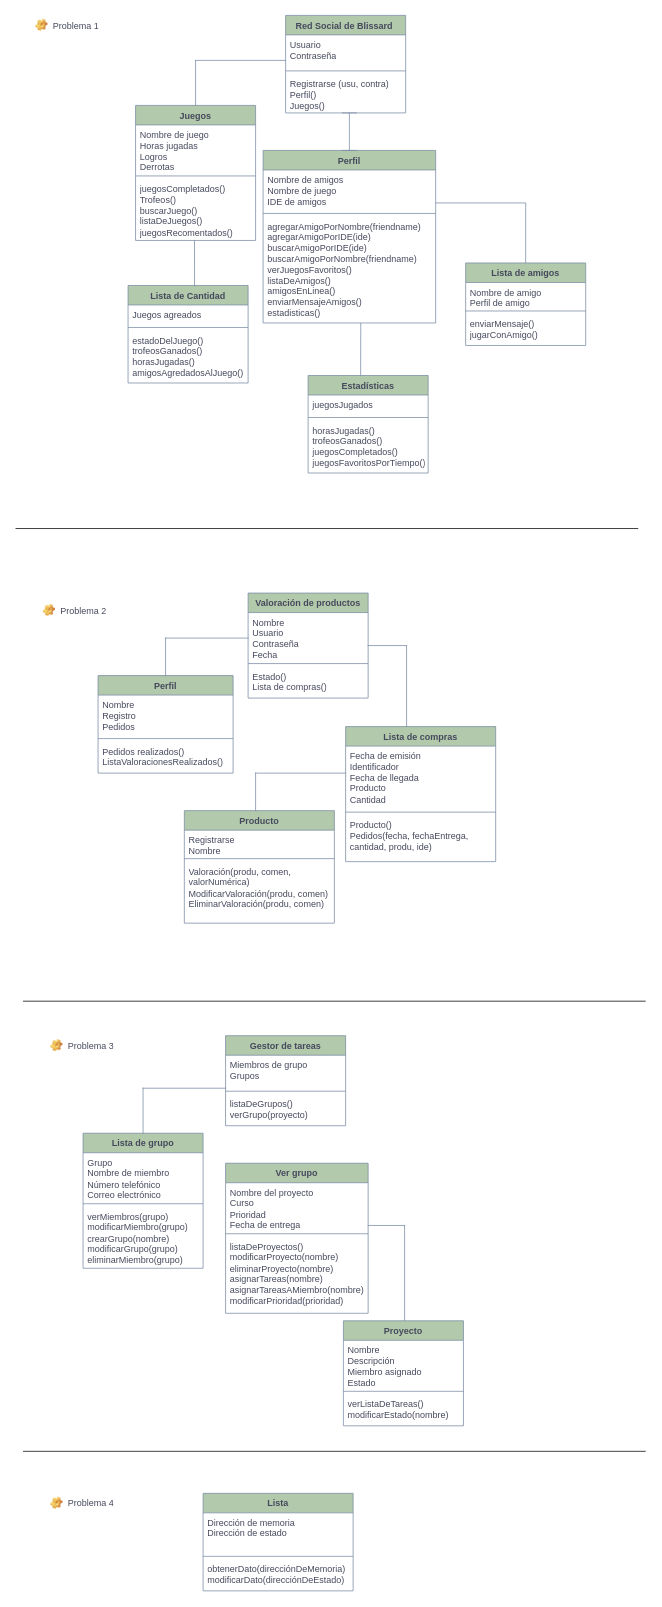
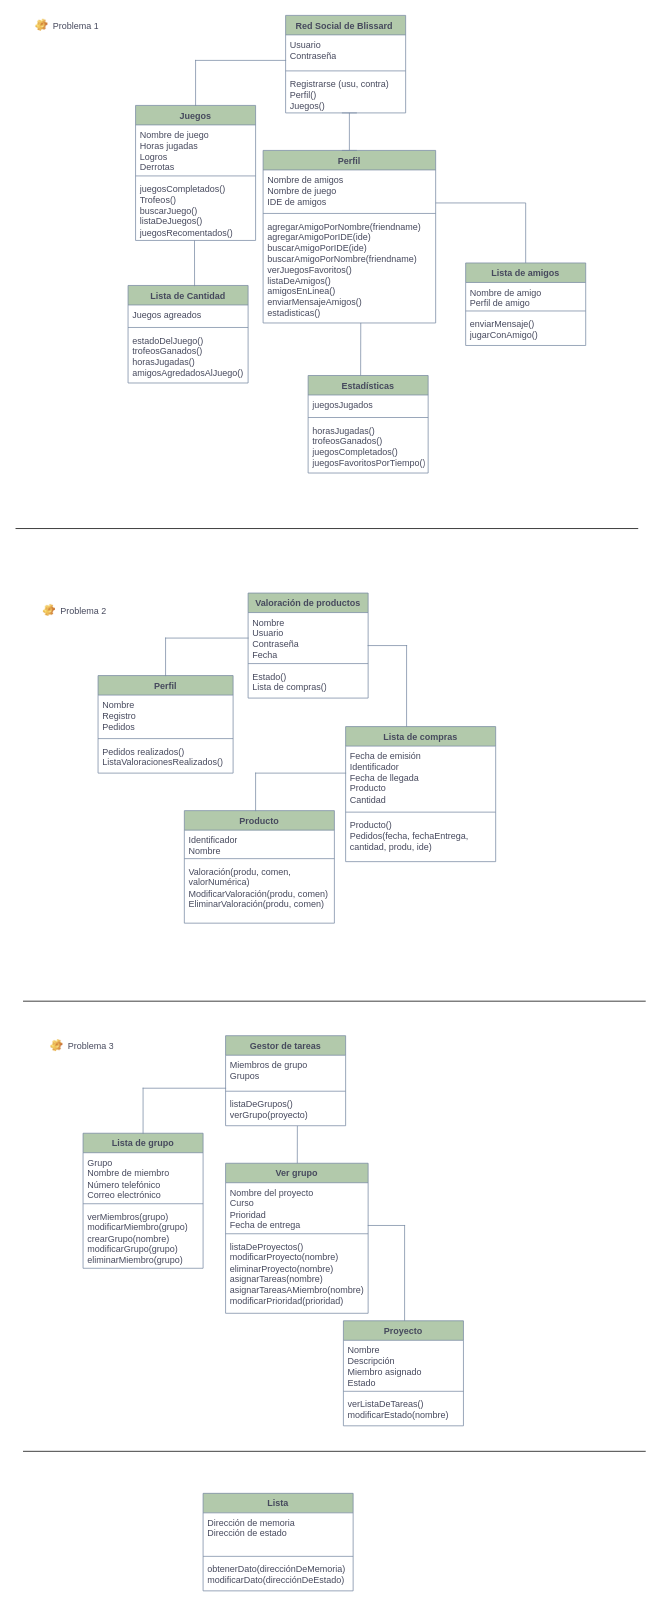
node "Registrarse Nombre": label "Registrarse Nombre" -> "Identificador Nombre"
edge "listaDeGrupos() verGrupo(proyecto)" -- "Ver grupo": added
node "Problema 4": removed
